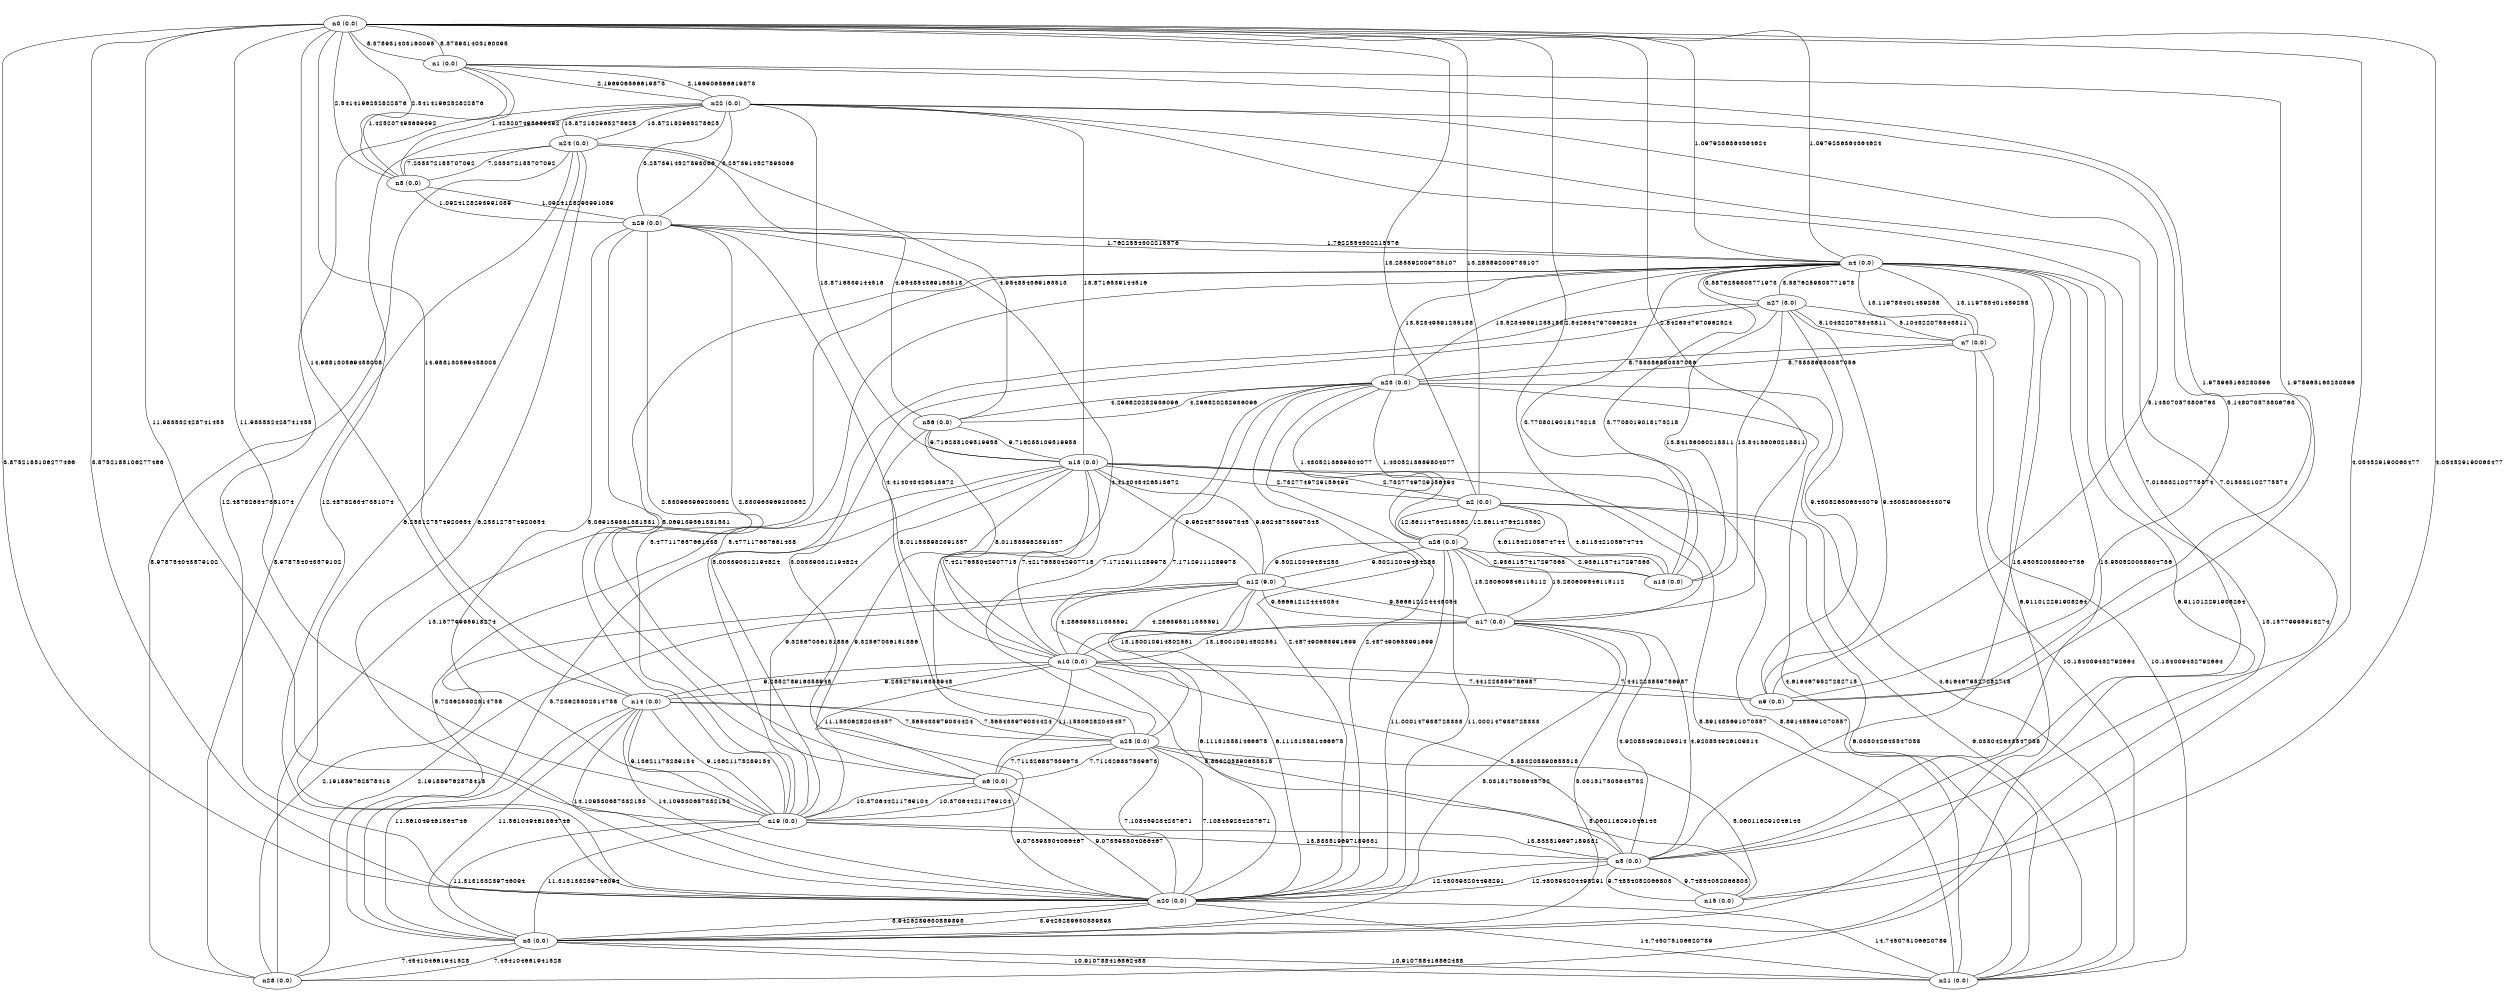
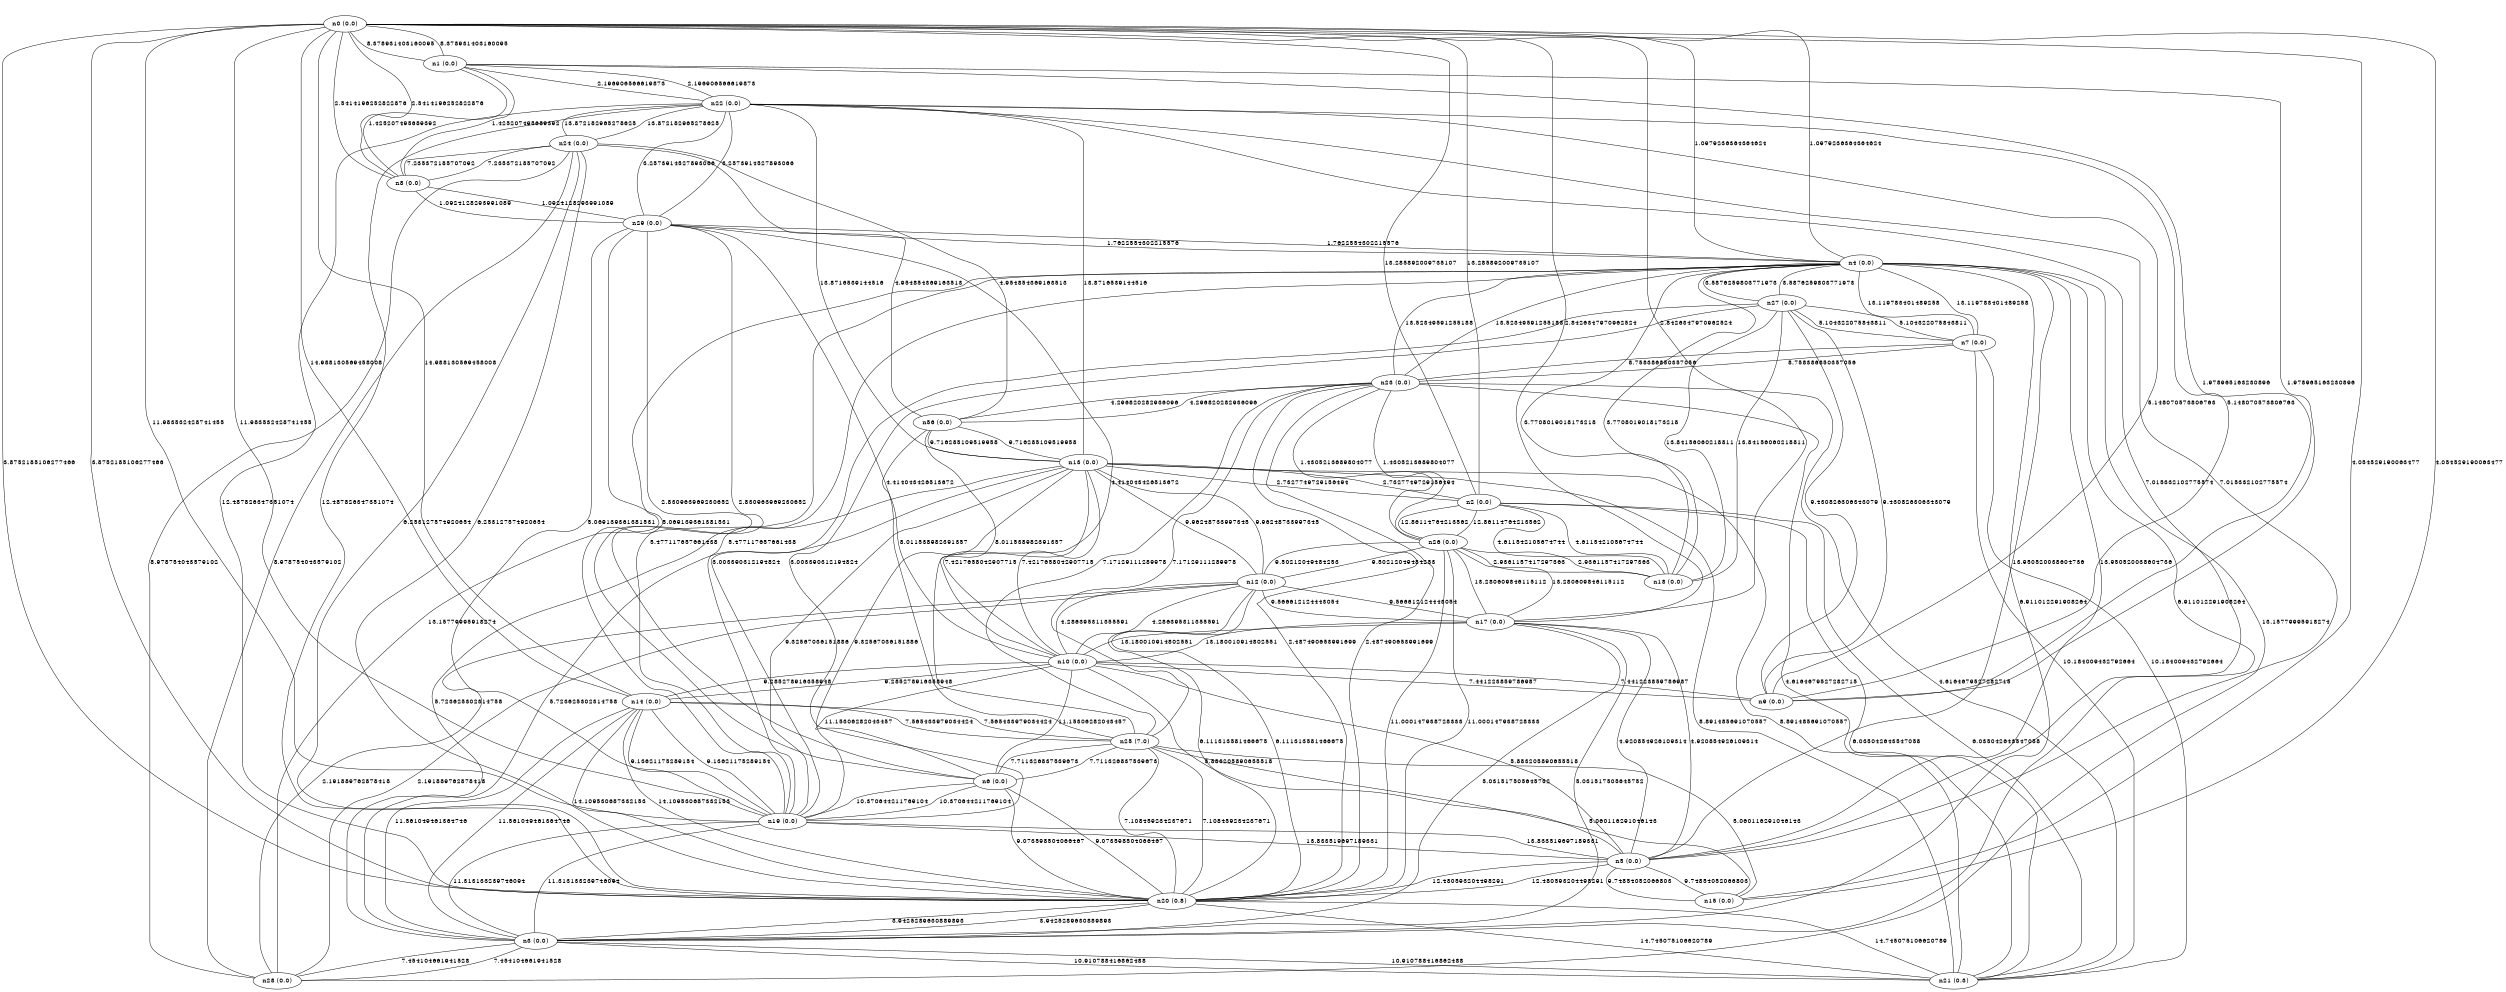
node "n27 (3.0)": label "n27 (3.0)" -> "n27 (0.0)"
node "n12 (9.0)": label "n12 (9.0)" -> "n12 (0.0)"
node "n25 (0.0)": label "n25 (0.0)" -> "n25 (7.0)"
node "n20 (0.0)": label "n20 (0.0)" -> "n20 (0.8)"
node "n21 (0.0)": label "n21 (0.0)" -> "n21 (0.3)"
